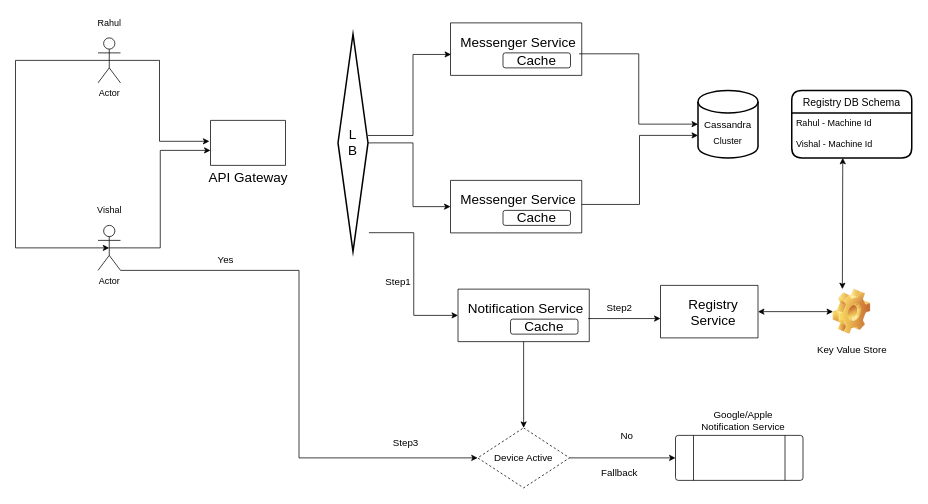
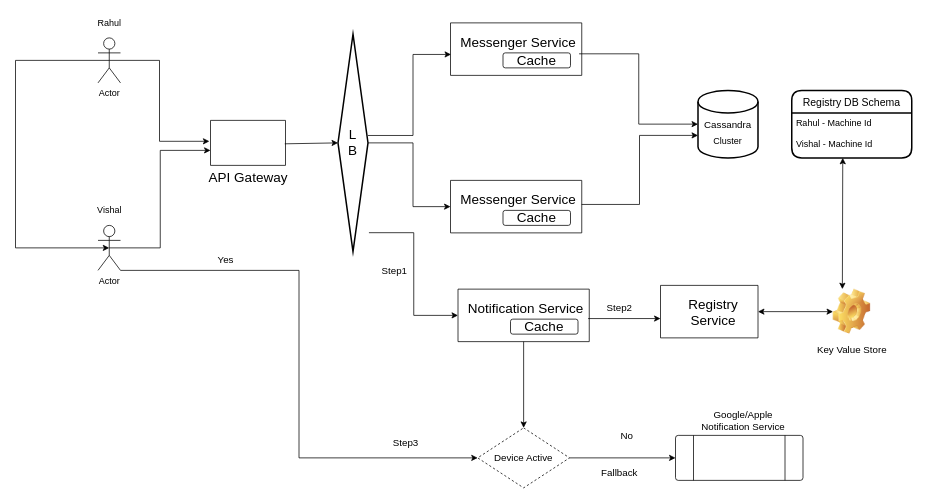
edge "API Gateway" -> "L B": added
node "Step1": moved (398, 282) -> (394, 270)
